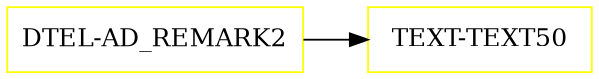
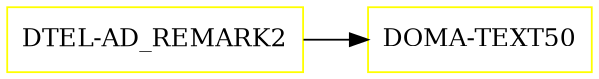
node "TEXT-TEXT50": label "TEXT-TEXT50" -> "DOMA-TEXT50"
